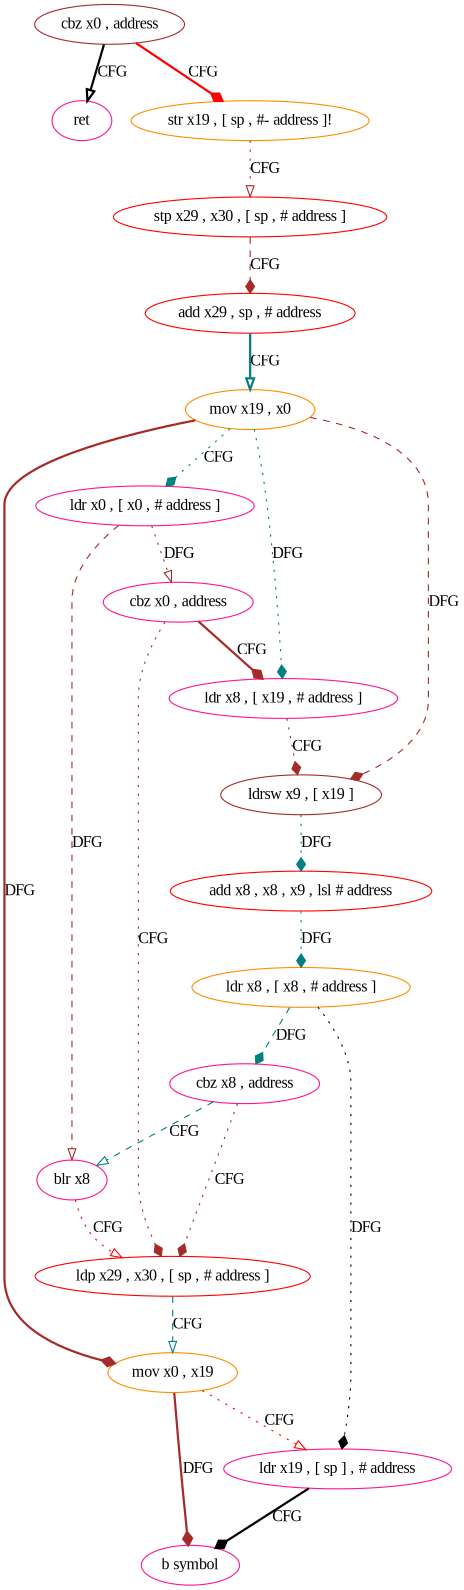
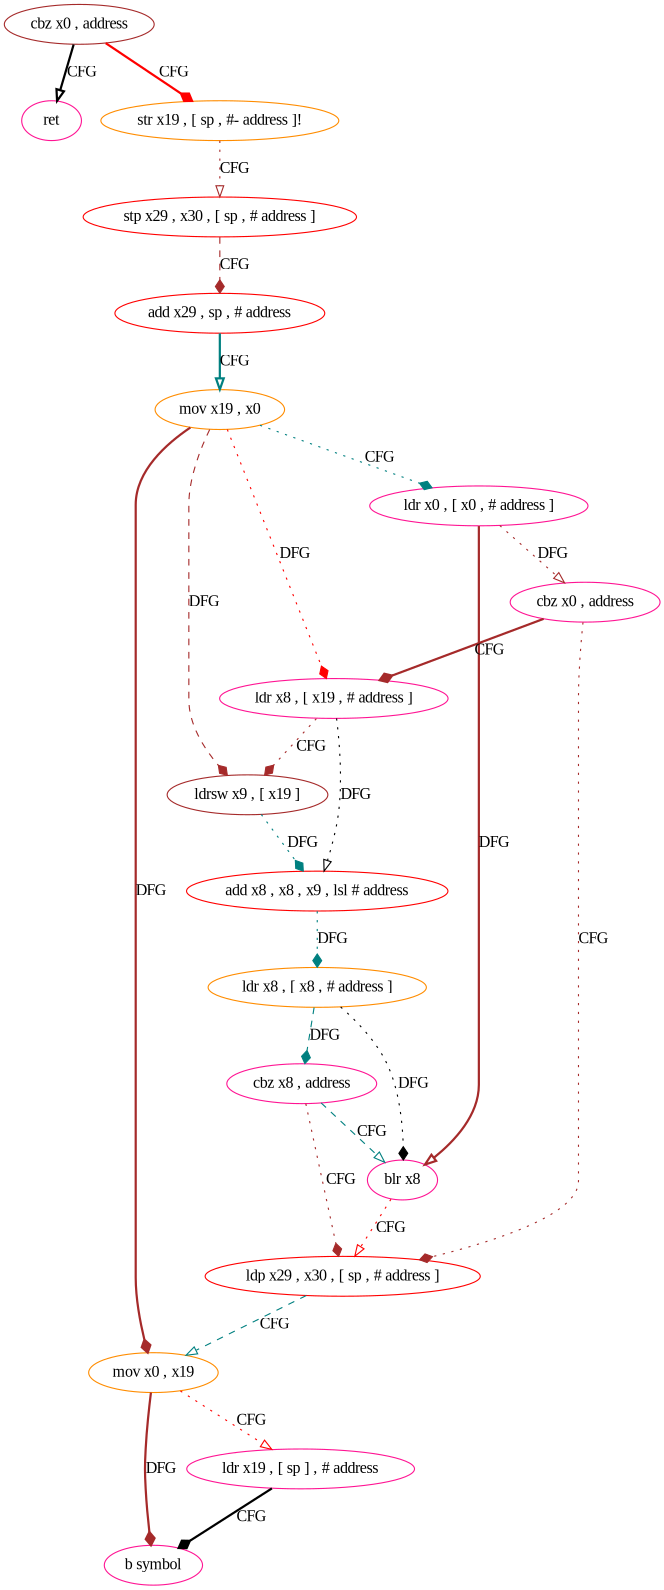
edge "mov x19 , x0" -> "ldr x8 , [ x19 , # address ]": color teal -> red
edge "ldr x8 , [ x19 , # address ]" -> "add x8 , x8 , x9 , lsl # address": added, label "DFG"
edge "ldr x0 , [ x0 , # address ]" -> "blr x8": style dashed -> bold
edge "ldr x8 , [ x8 , # address ]" -> "ldr x19 , [ sp ] , # address": now "ldr x8 , [ x8 , # address ]" -> "blr x8"
